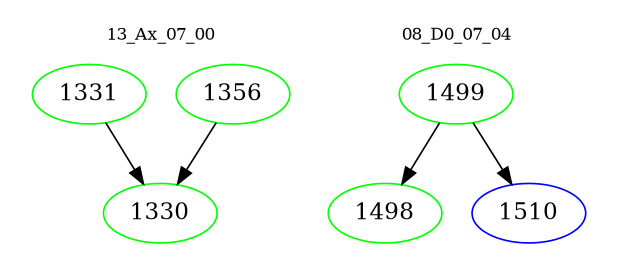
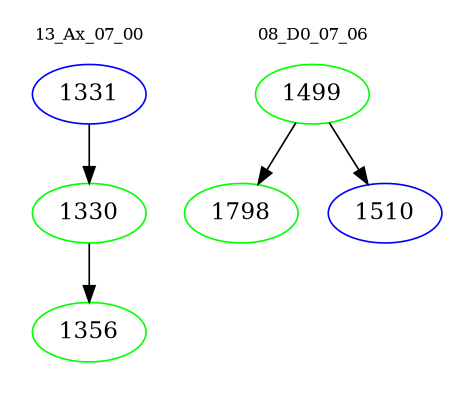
cluster "08_D0_07_04": label "08_D0_07_04" -> "08_D0_07_06"
node "1331": color green -> blue
edge "1356" -> "1330": reversed
node "1498": label "1498" -> "1798"
